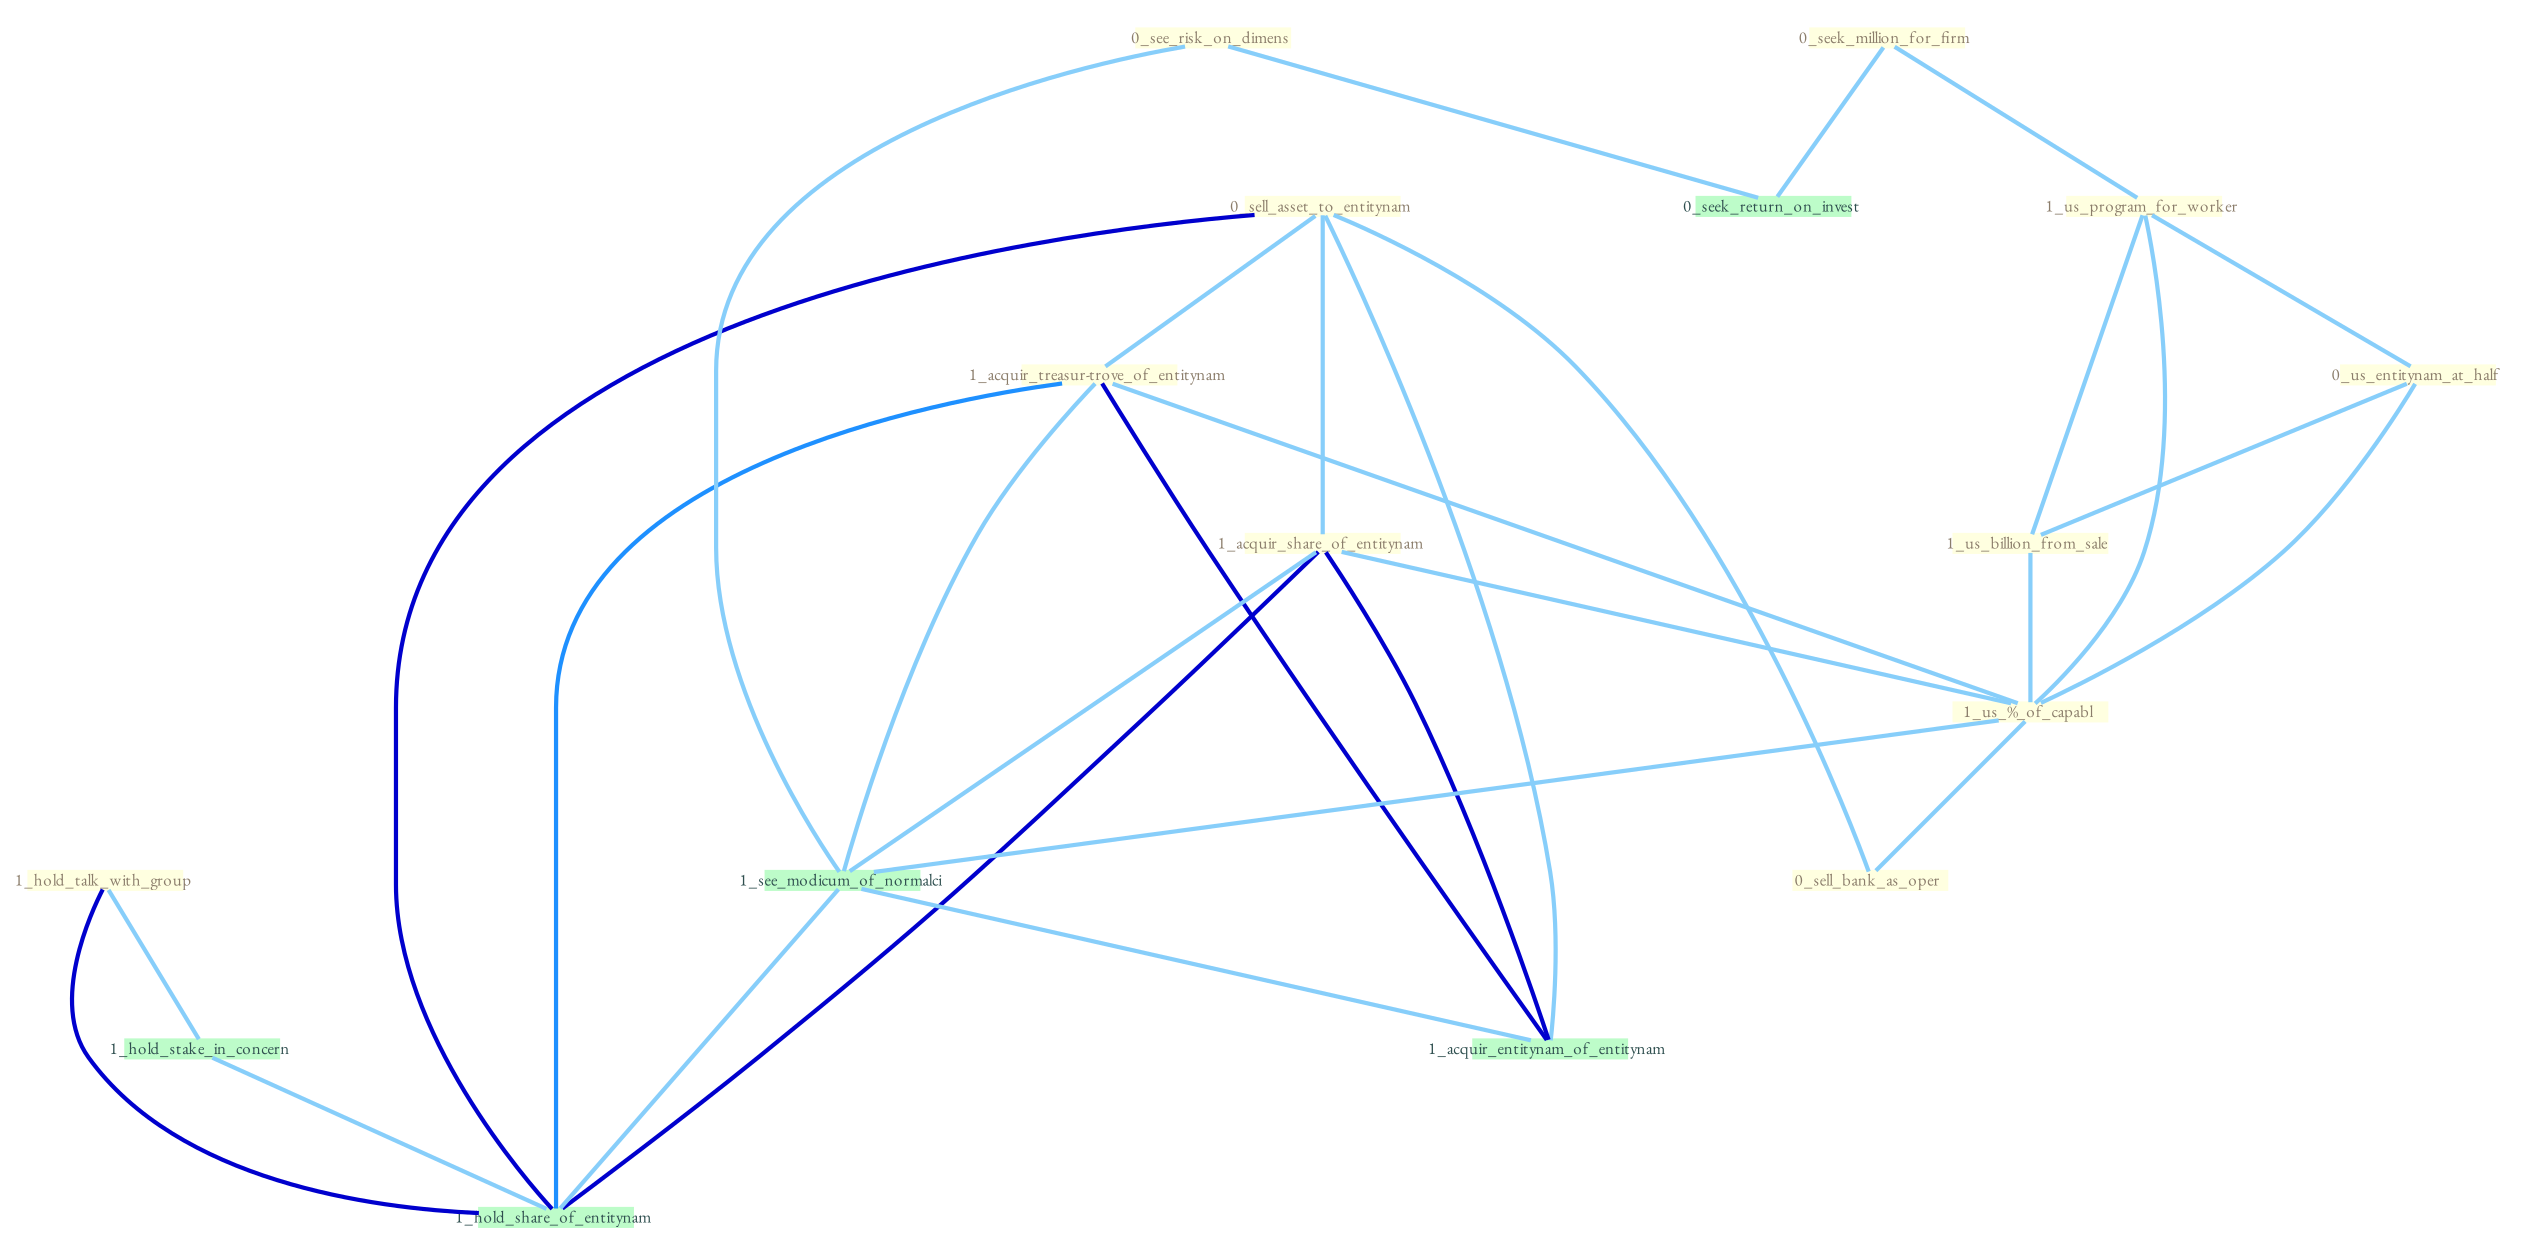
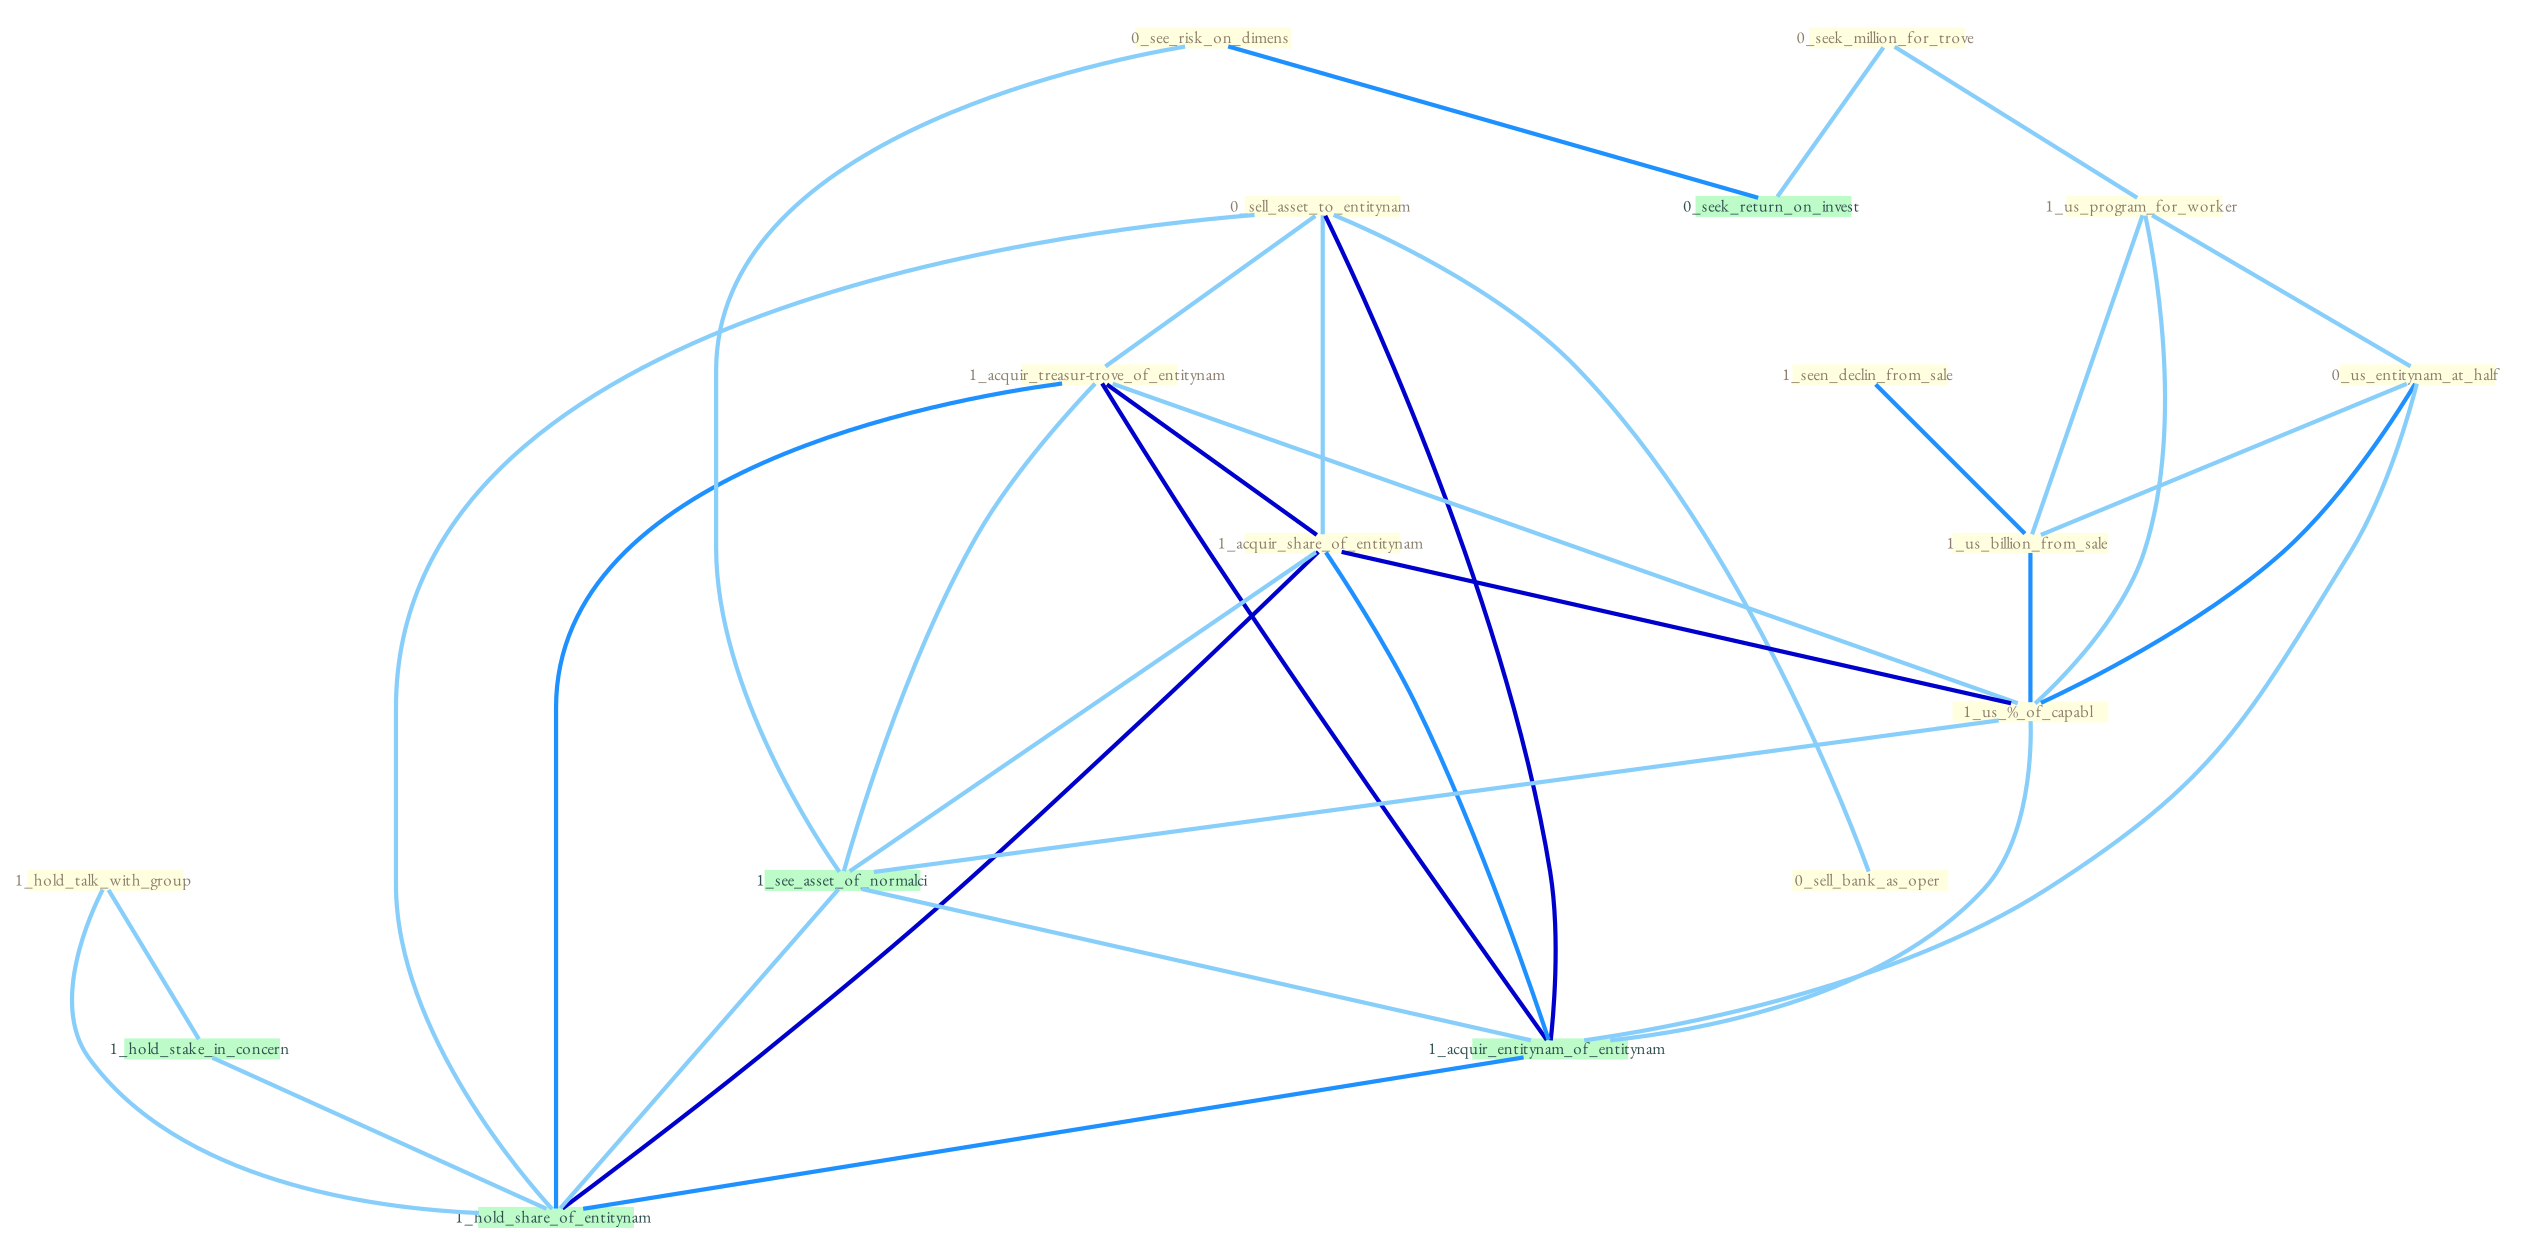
node "0_seek_million_for_firm": label "0_seek_million_for_firm" -> "0_seek_million_for_trove"
edge "0_see_risk_on_dimens" -- "0_seek_return_on_invest": color #87cefa -> #1e90ff
node "1_seen_declin_from_sale": added
edge "1_acquir_treasur-trove_of_entitynam" -- "1_acquir_share_of_entitynam": added
edge "0_sell_asset_to_entitynam" -- "1_hold_share_of_entitynam": color #0000cd -> #87cefa
edge "0_us_entitynam_at_half" -- "1_us_%_of_capabl": color #87cefa -> #1e90ff
edge "0_sell_asset_to_entitynam" -- "1_acquir_entitynam_of_entitynam": color #87cefa -> #0000cd
edge "1_acquir_share_of_entitynam" -- "1_us_%_of_capabl": color #87cefa -> #0000cd
edge "1_us_billion_from_sale" -- "1_us_%_of_capabl": color #87cefa -> #1e90ff
edge "1_acquir_share_of_entitynam" -- "1_acquir_entitynam_of_entitynam": color #0000cd -> #1e90ff
edge "1_us_%_of_capabl" -- "0_sell_bank_as_oper": now "1_us_%_of_capabl" -- "1_acquir_entitynam_of_entitynam"
edge "0_us_entitynam_at_half" -- "1_acquir_entitynam_of_entitynam": added
node "1_see_modicum_of_normalci": label "1_see_modicum_of_normalci" -> "1_see_asset_of_normalci"
edge "1_acquir_entitynam_of_entitynam" -- "1_hold_share_of_entitynam": added
edge "1_hold_talk_with_group" -- "1_hold_share_of_entitynam": color #0000cd -> #87cefa
